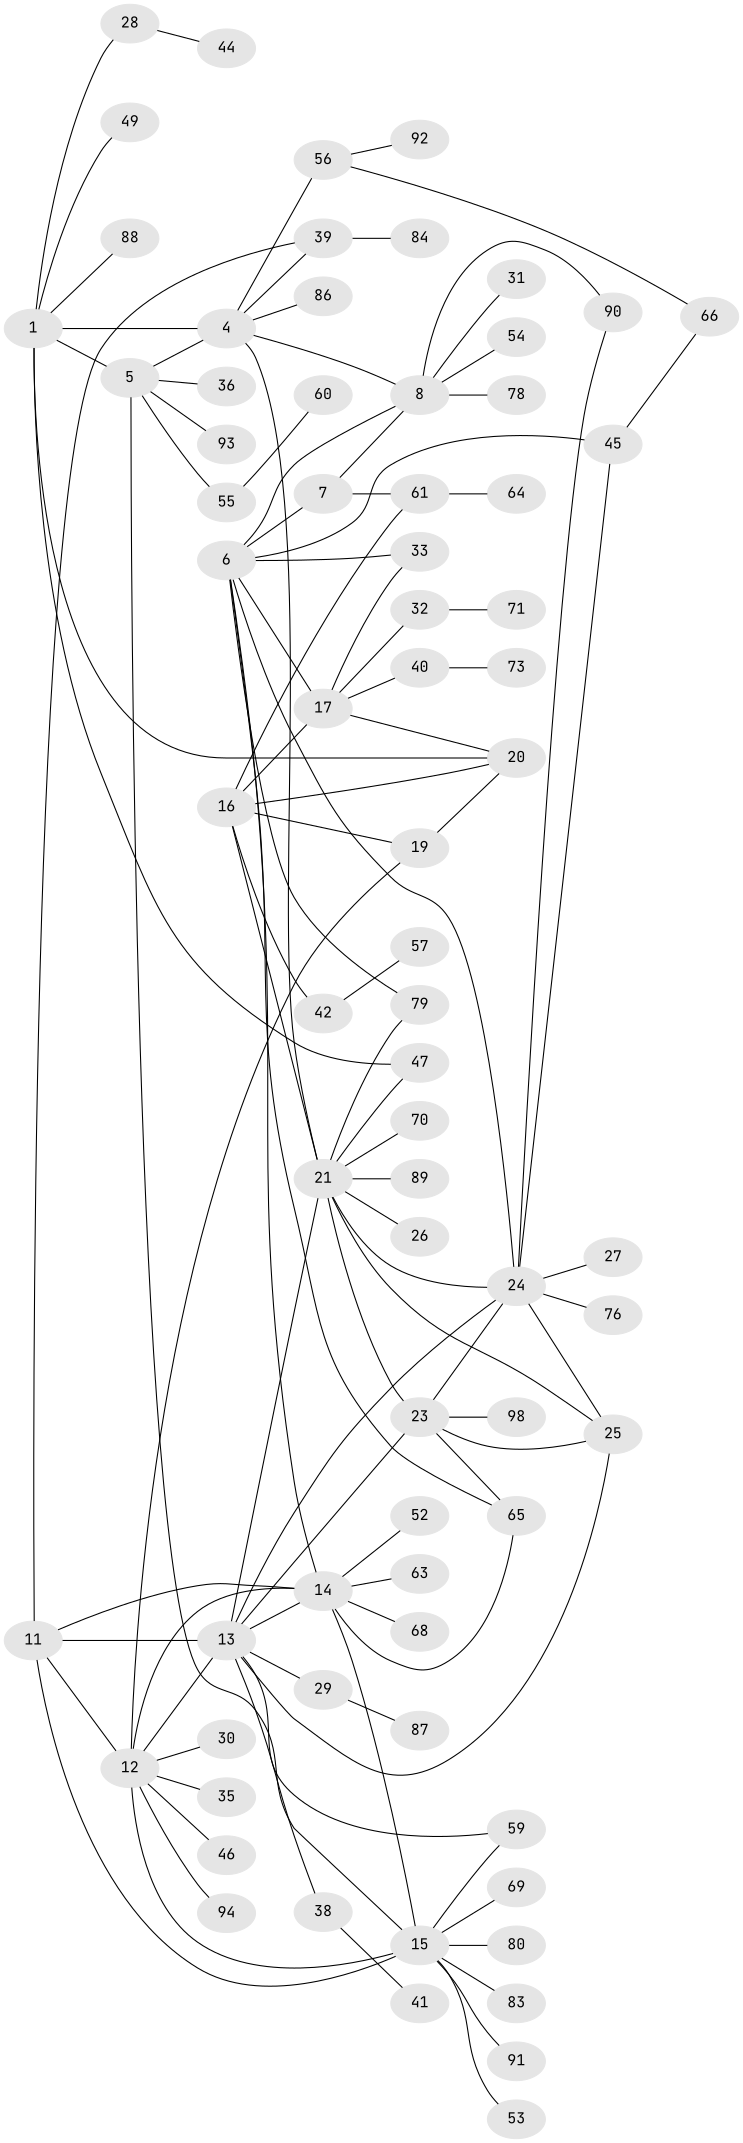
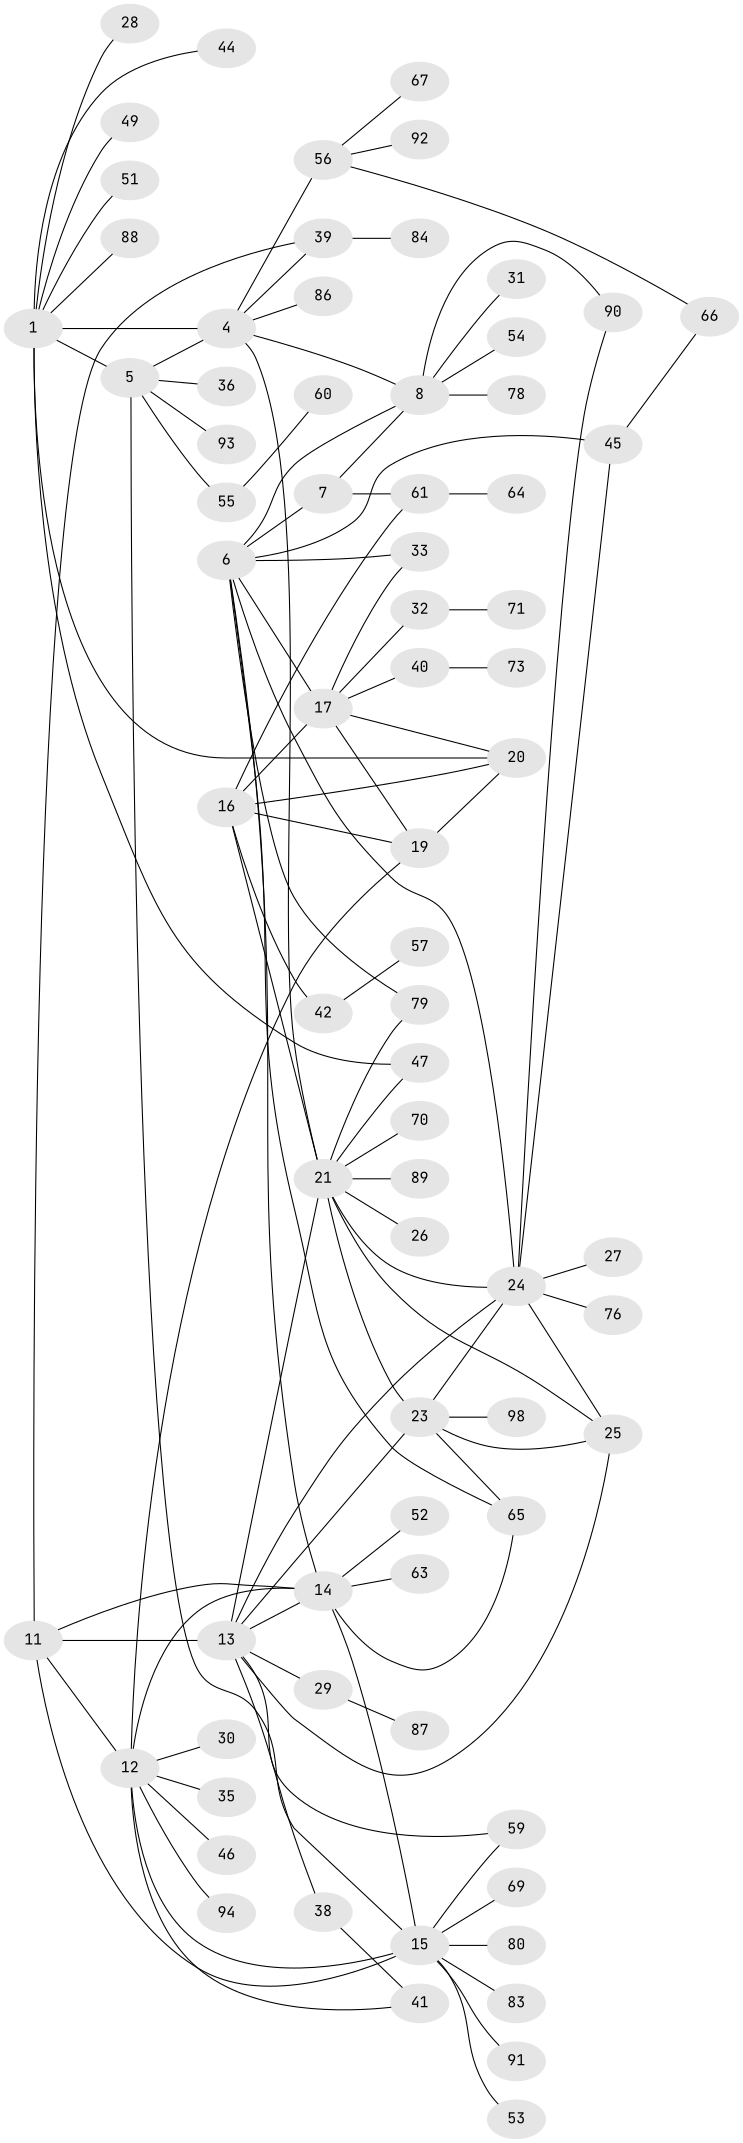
edge "28" -- "44": now "1" -- "44"
node "67": added
node "51": added
edge "17" -- "19": added
node "68": removed
edge "13" -- "12": now "41" -- "12"
